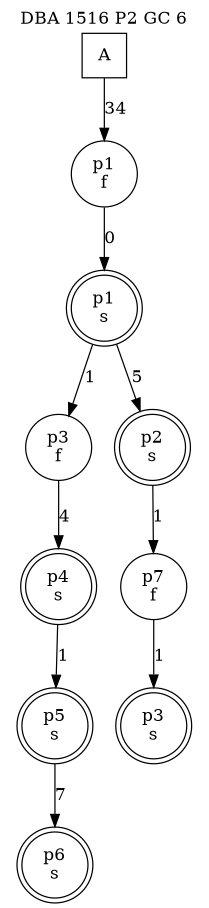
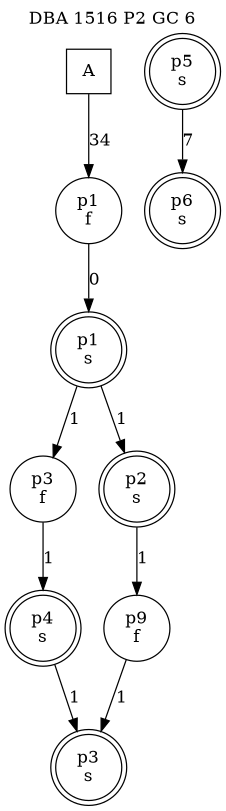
edge "p1 s" -> "p2 s": label "5" -> "1"
edge "p3 f" -> "p4 s": label "4" -> "1"
node "p7 f": label "p7 f" -> "p9 f"
edge "p4 s" -> "p5 s": now "p4 s" -> "p3 s"
